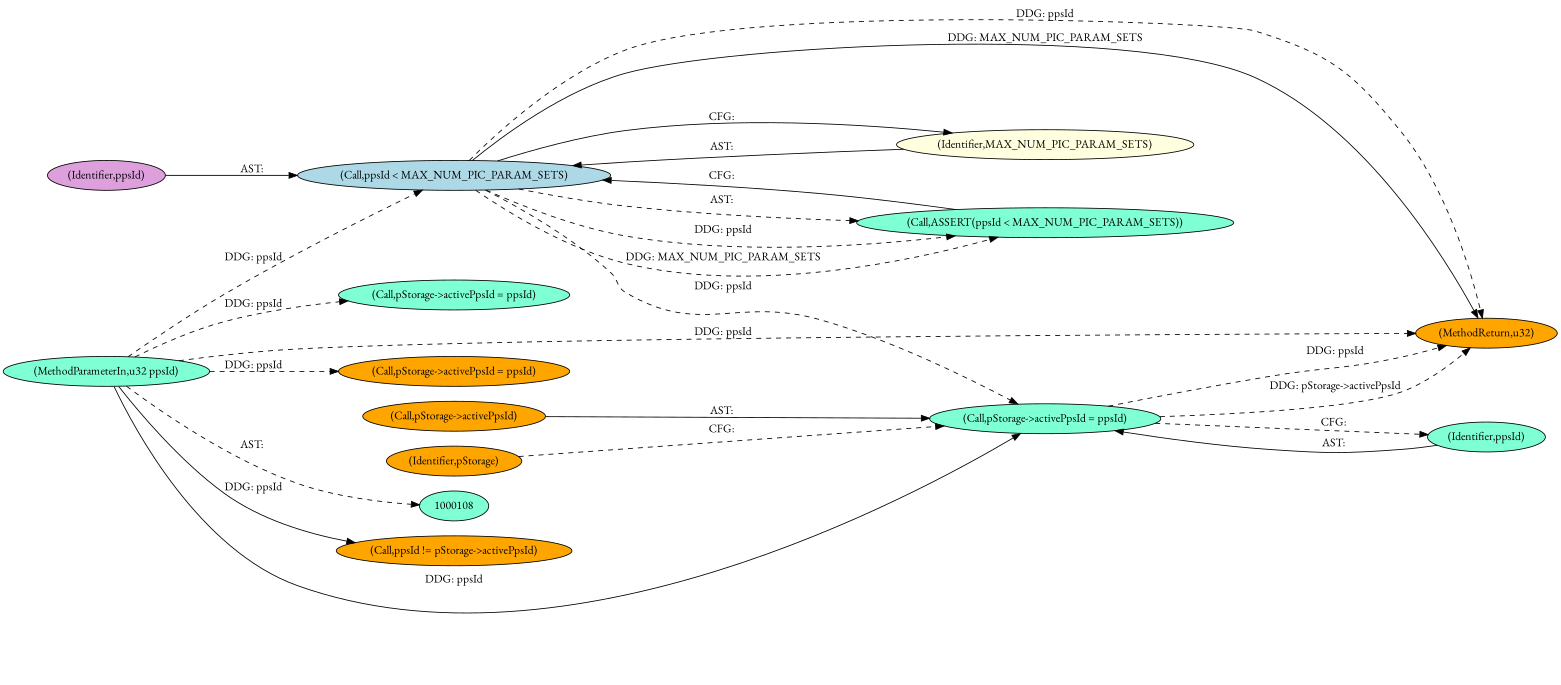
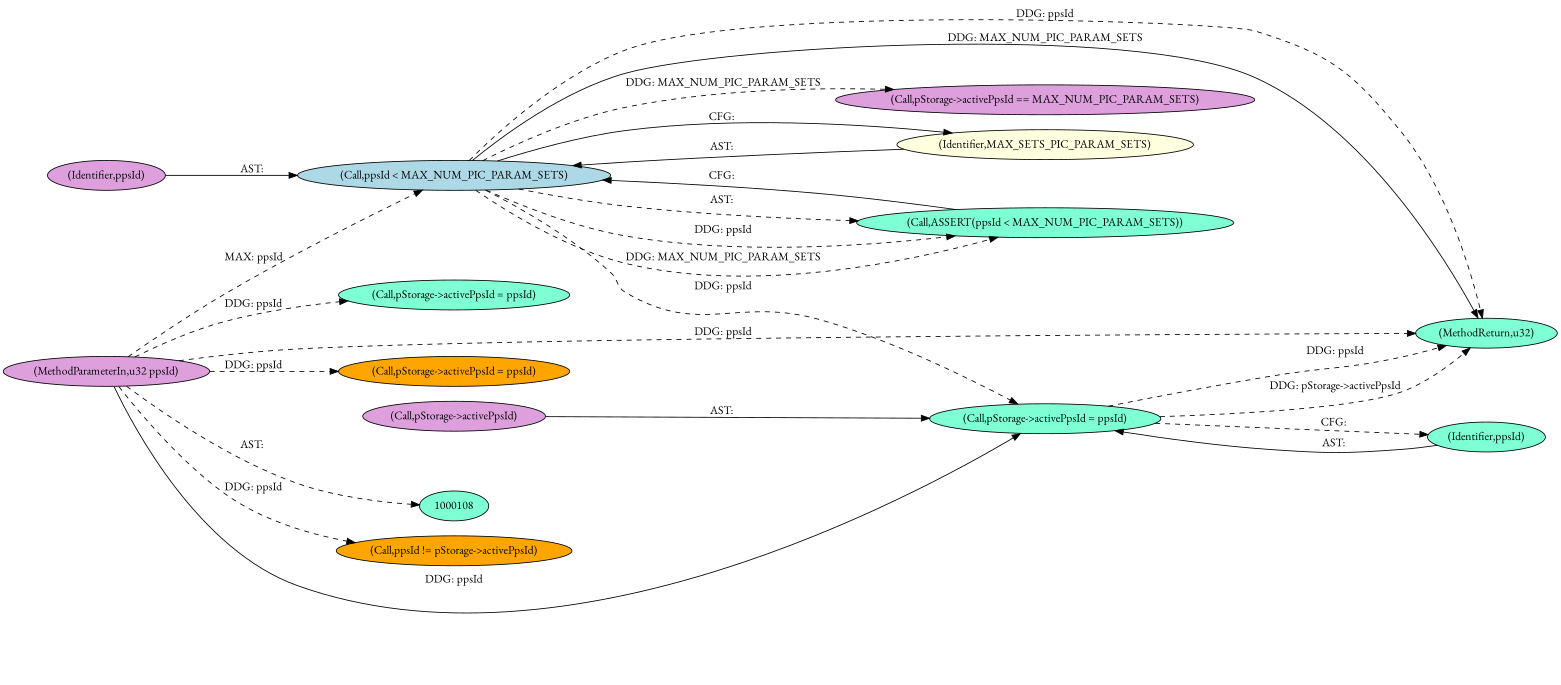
node "(Call,pStorage->activePpsId == MAX_NUM_PIC_PARAM_SETS)": added
node "(Identifier,MAX_NUM_PIC_PARAM_SETS)": label "(Identifier,MAX_NUM_PIC_PARAM_SETS)" -> "(Identifier,MAX_SETS_PIC_PARAM_SETS)"
edge "(MethodParameterIn,u32 ppsId)" -> "(Call,ppsId < MAX_NUM_PIC_PARAM_SETS)": label "DDG: ppsId" -> "MAX: ppsId"
node "(MethodReturn,u32)": fillcolor orange -> aquamarine
node "(MethodParameterIn,u32 ppsId)": fillcolor aquamarine -> plum
node "(Call,pStorage->activePpsId)": fillcolor orange -> plum
node "(Identifier,pStorage)": removed
edge "(MethodParameterIn,u32 ppsId)" -> "(Call,ppsId != pStorage->activePpsId)": style solid -> dashed
